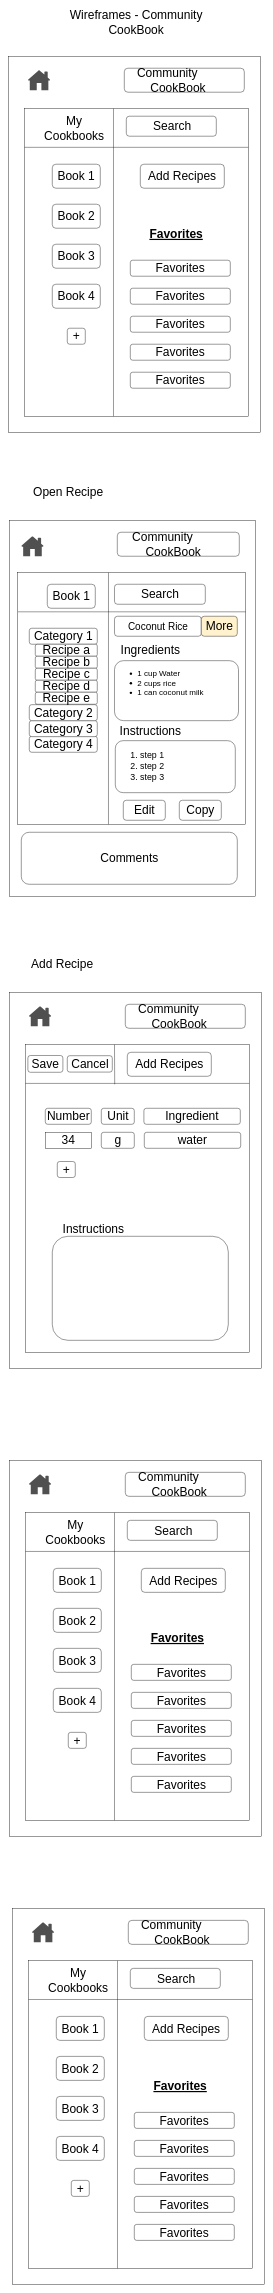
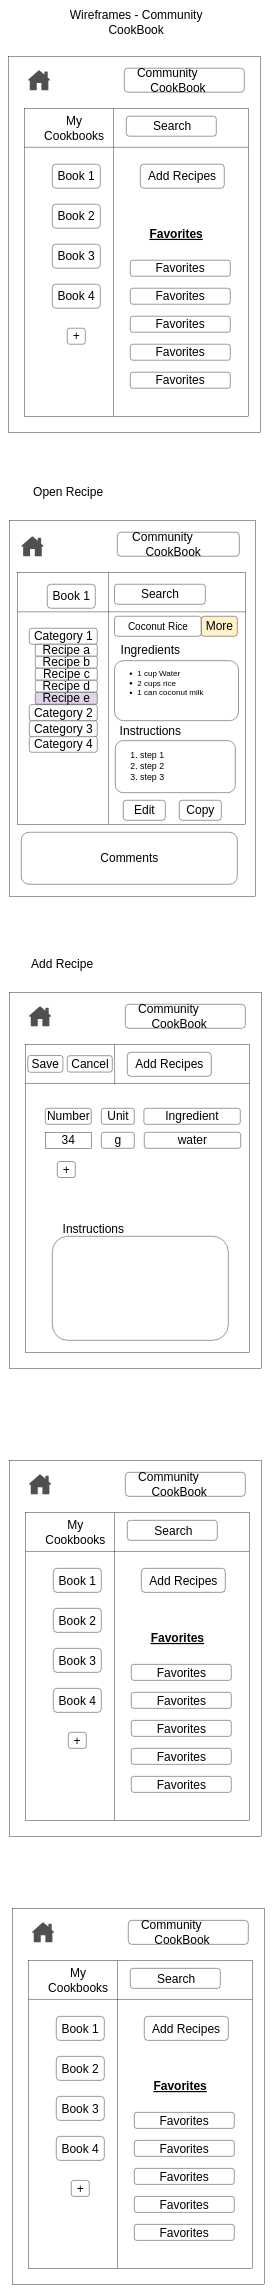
node "Recipe e": fillcolor #ffffff -> #e1d5e7
